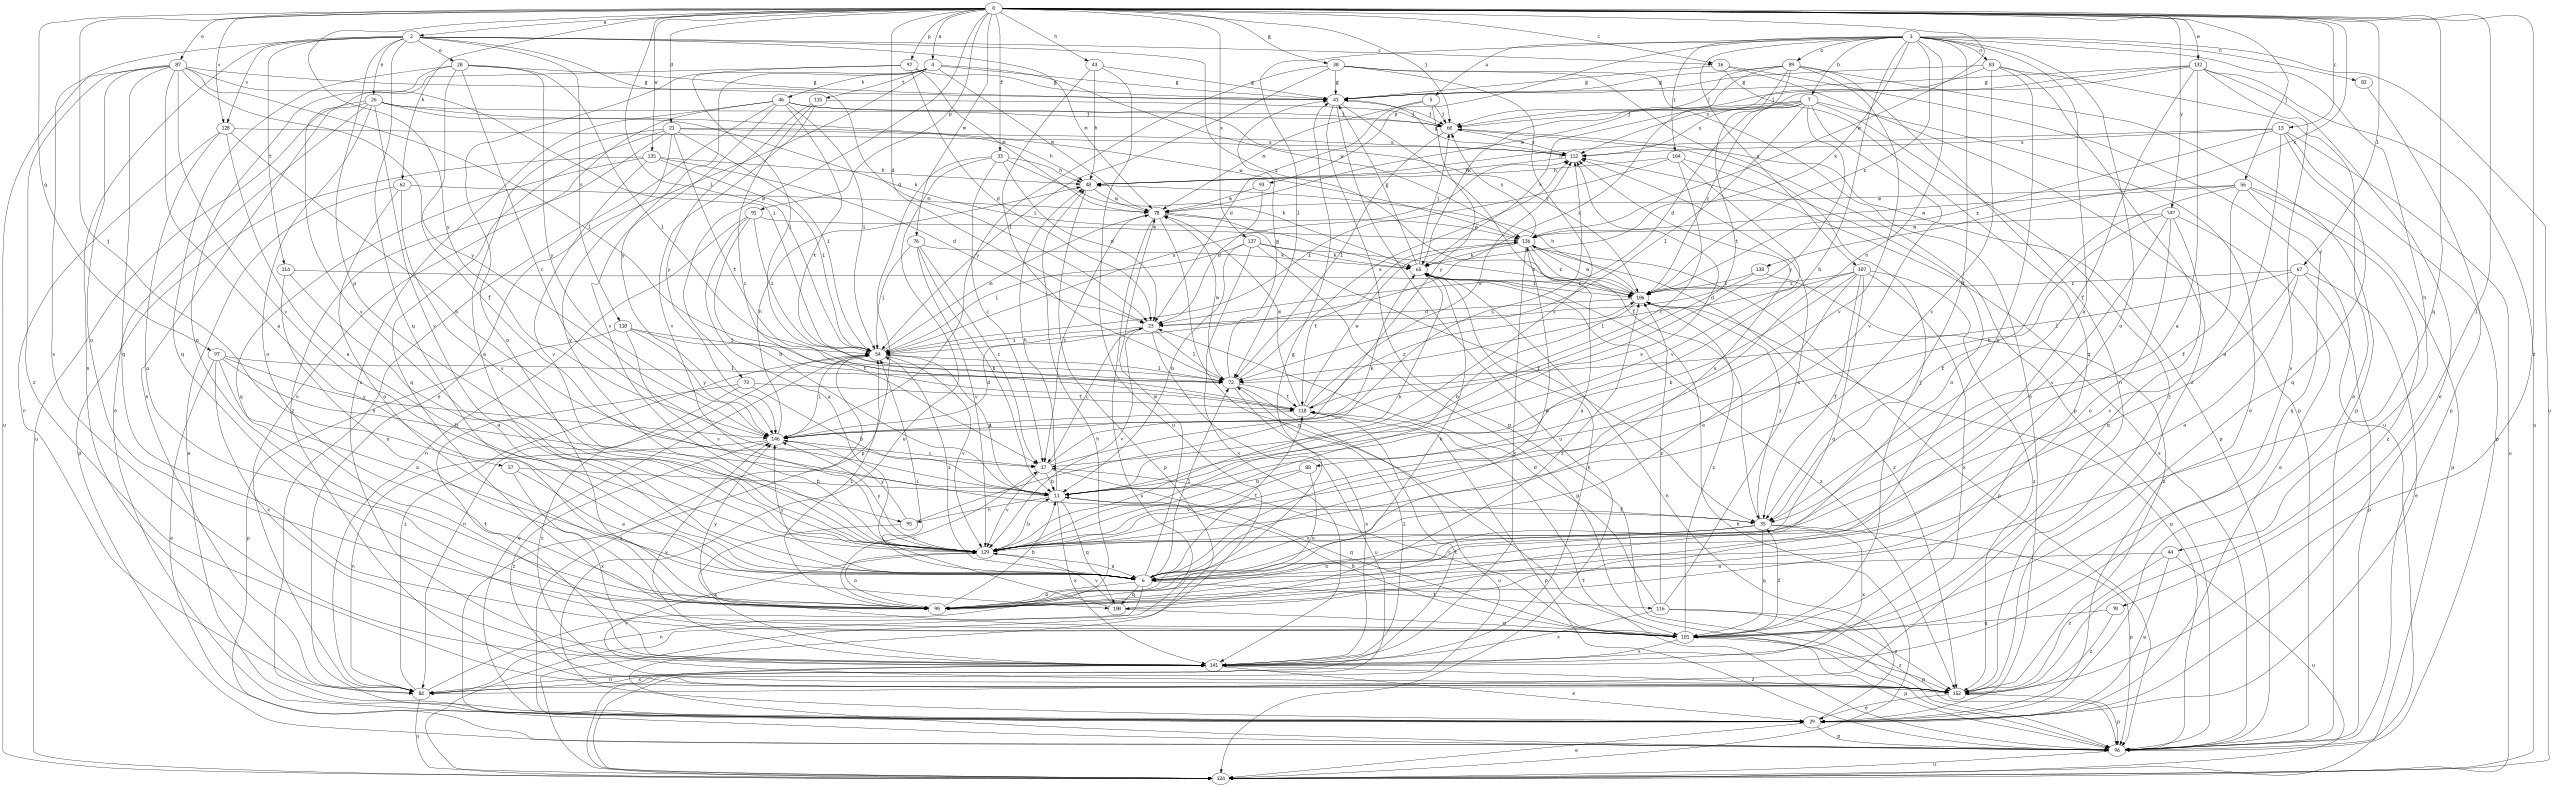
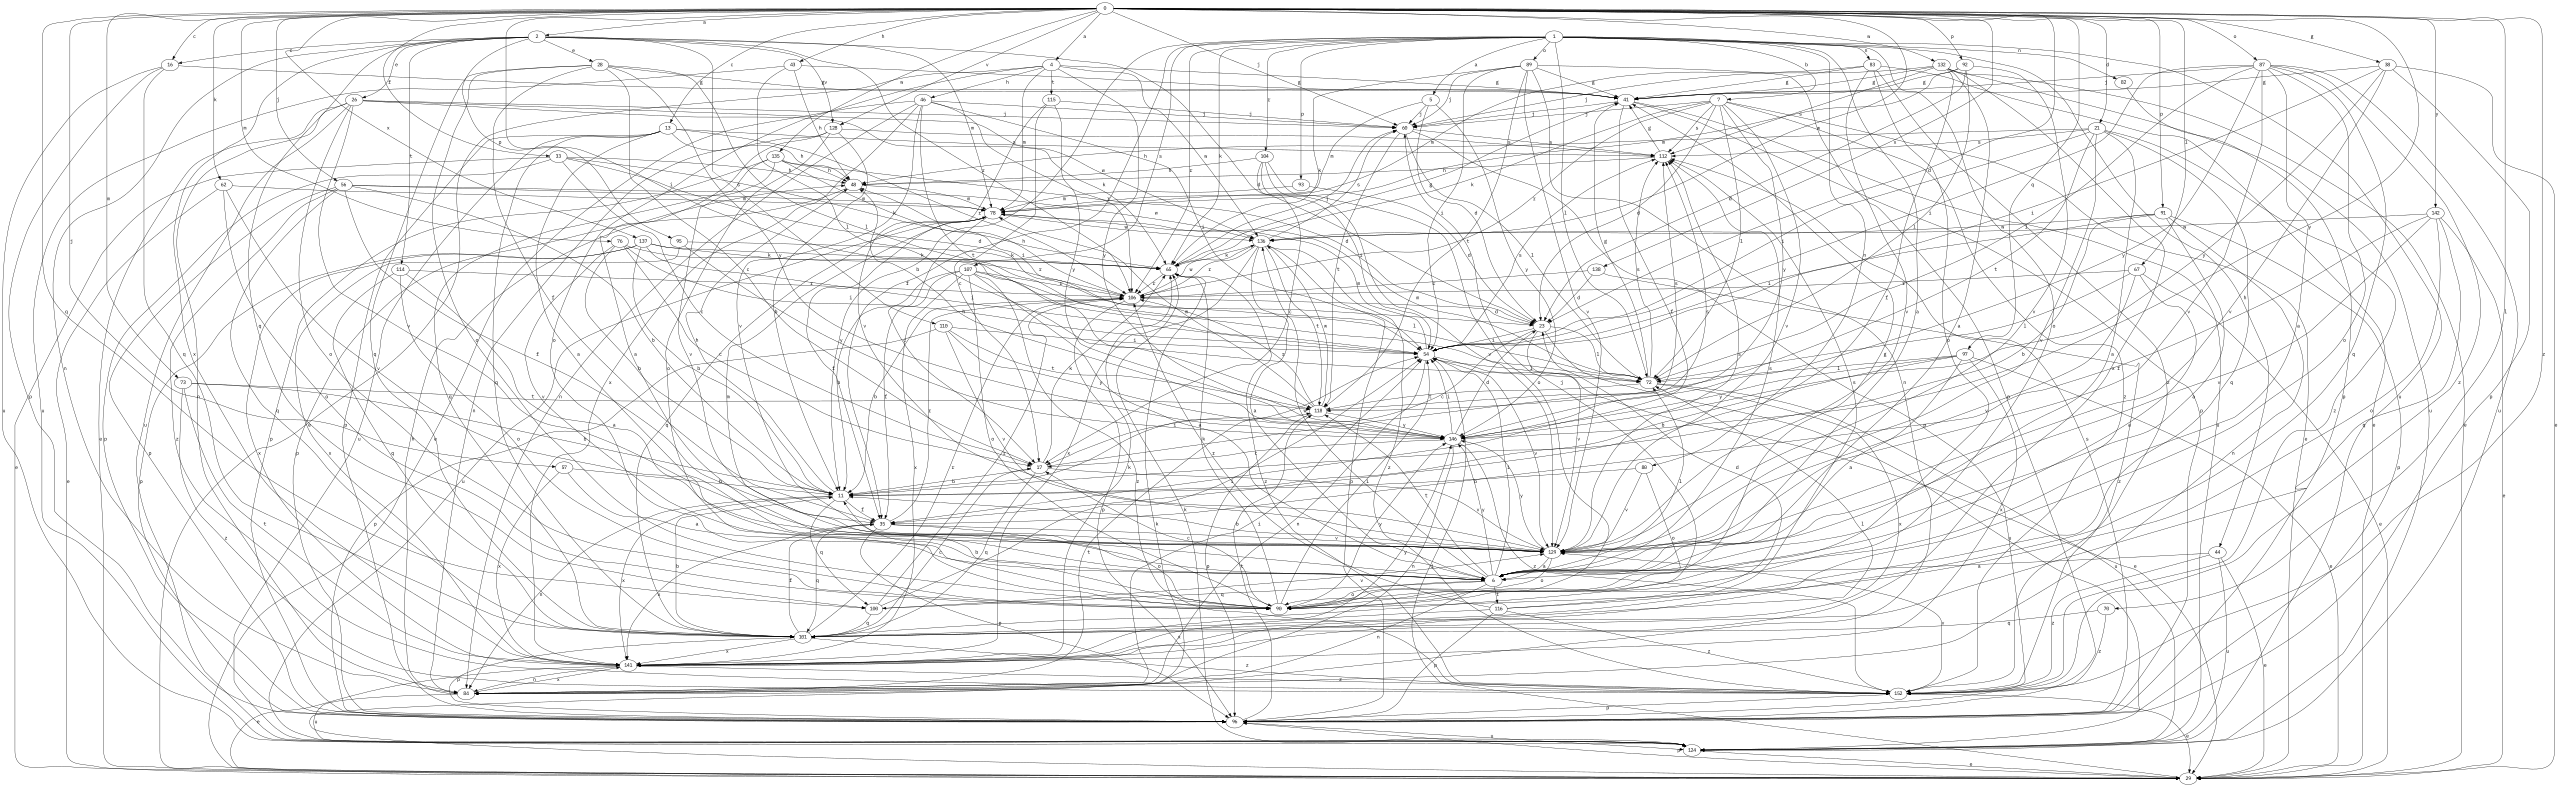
edge "87" -> "41": label "g" -> "j"
edge "60" -> "118": added, label "t"
edge "11" -> "95": now "11" -> "84"
edge "114" -> "101": added, label "q"
edge "67" -> "96": now "91" -> "96"
edge "29" -> "124": reversed
